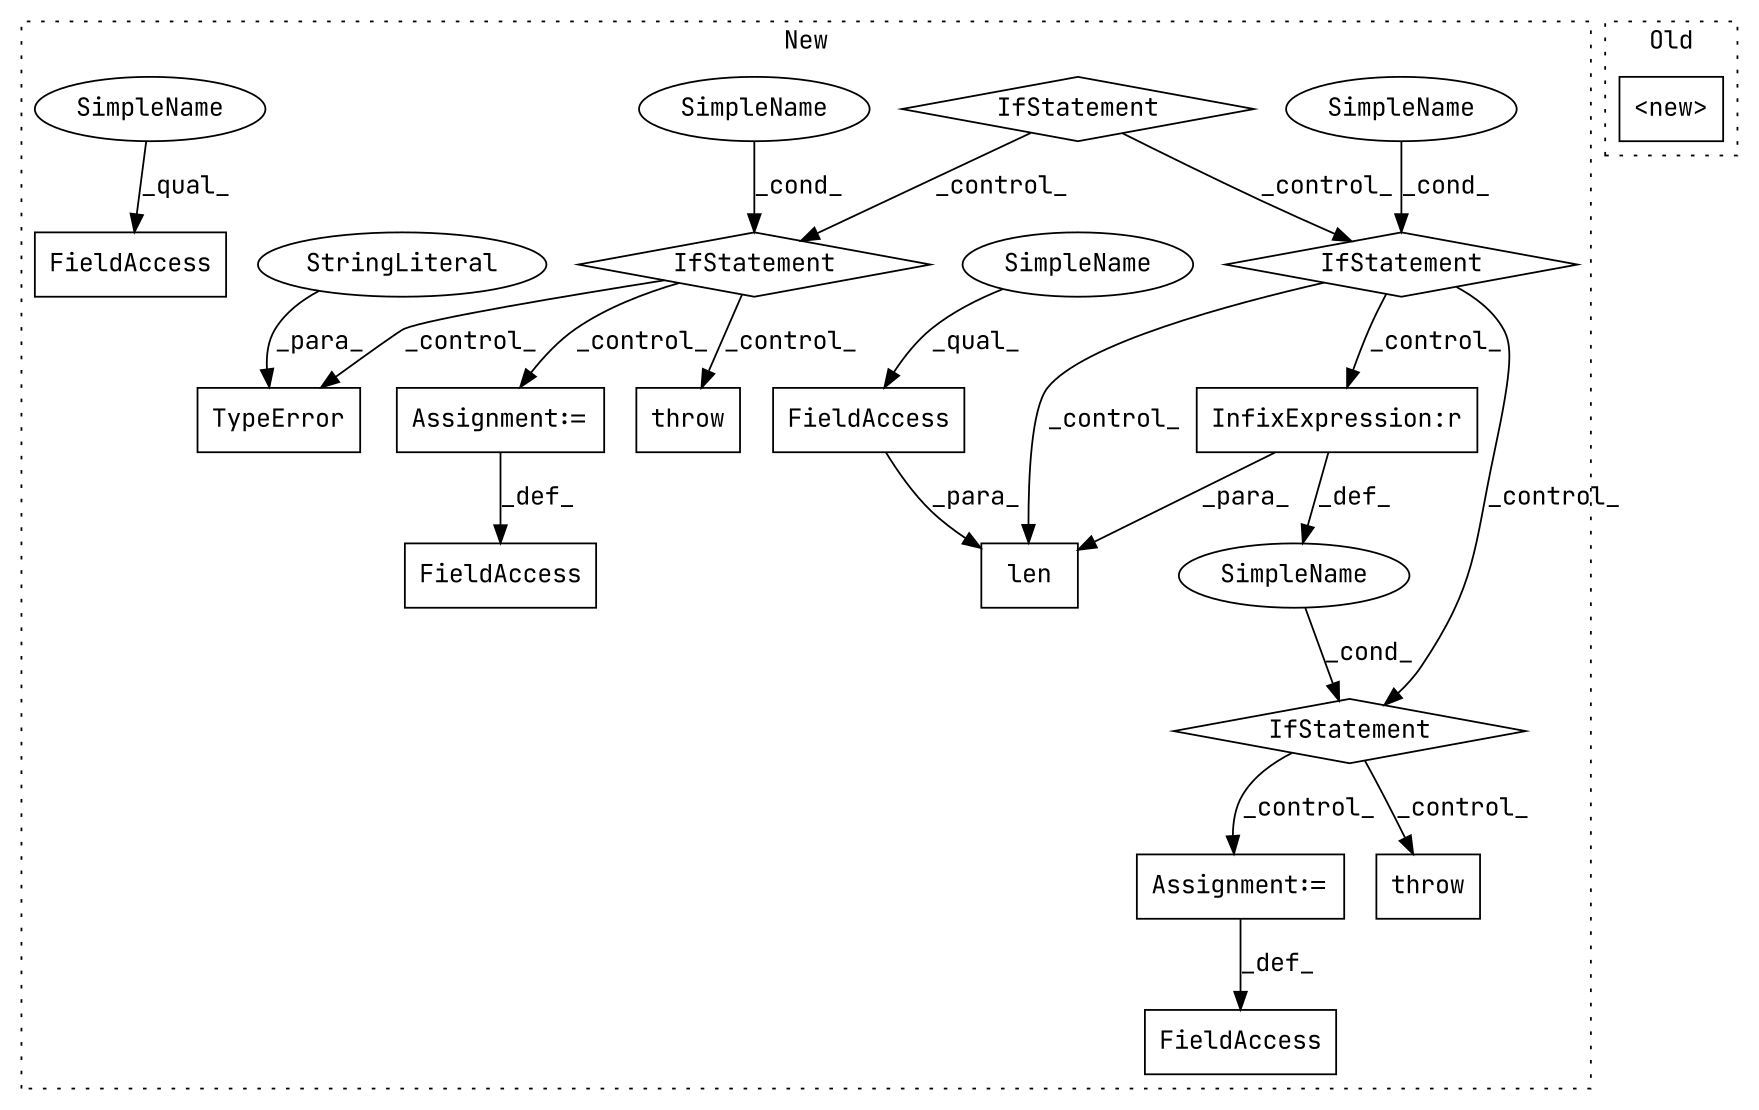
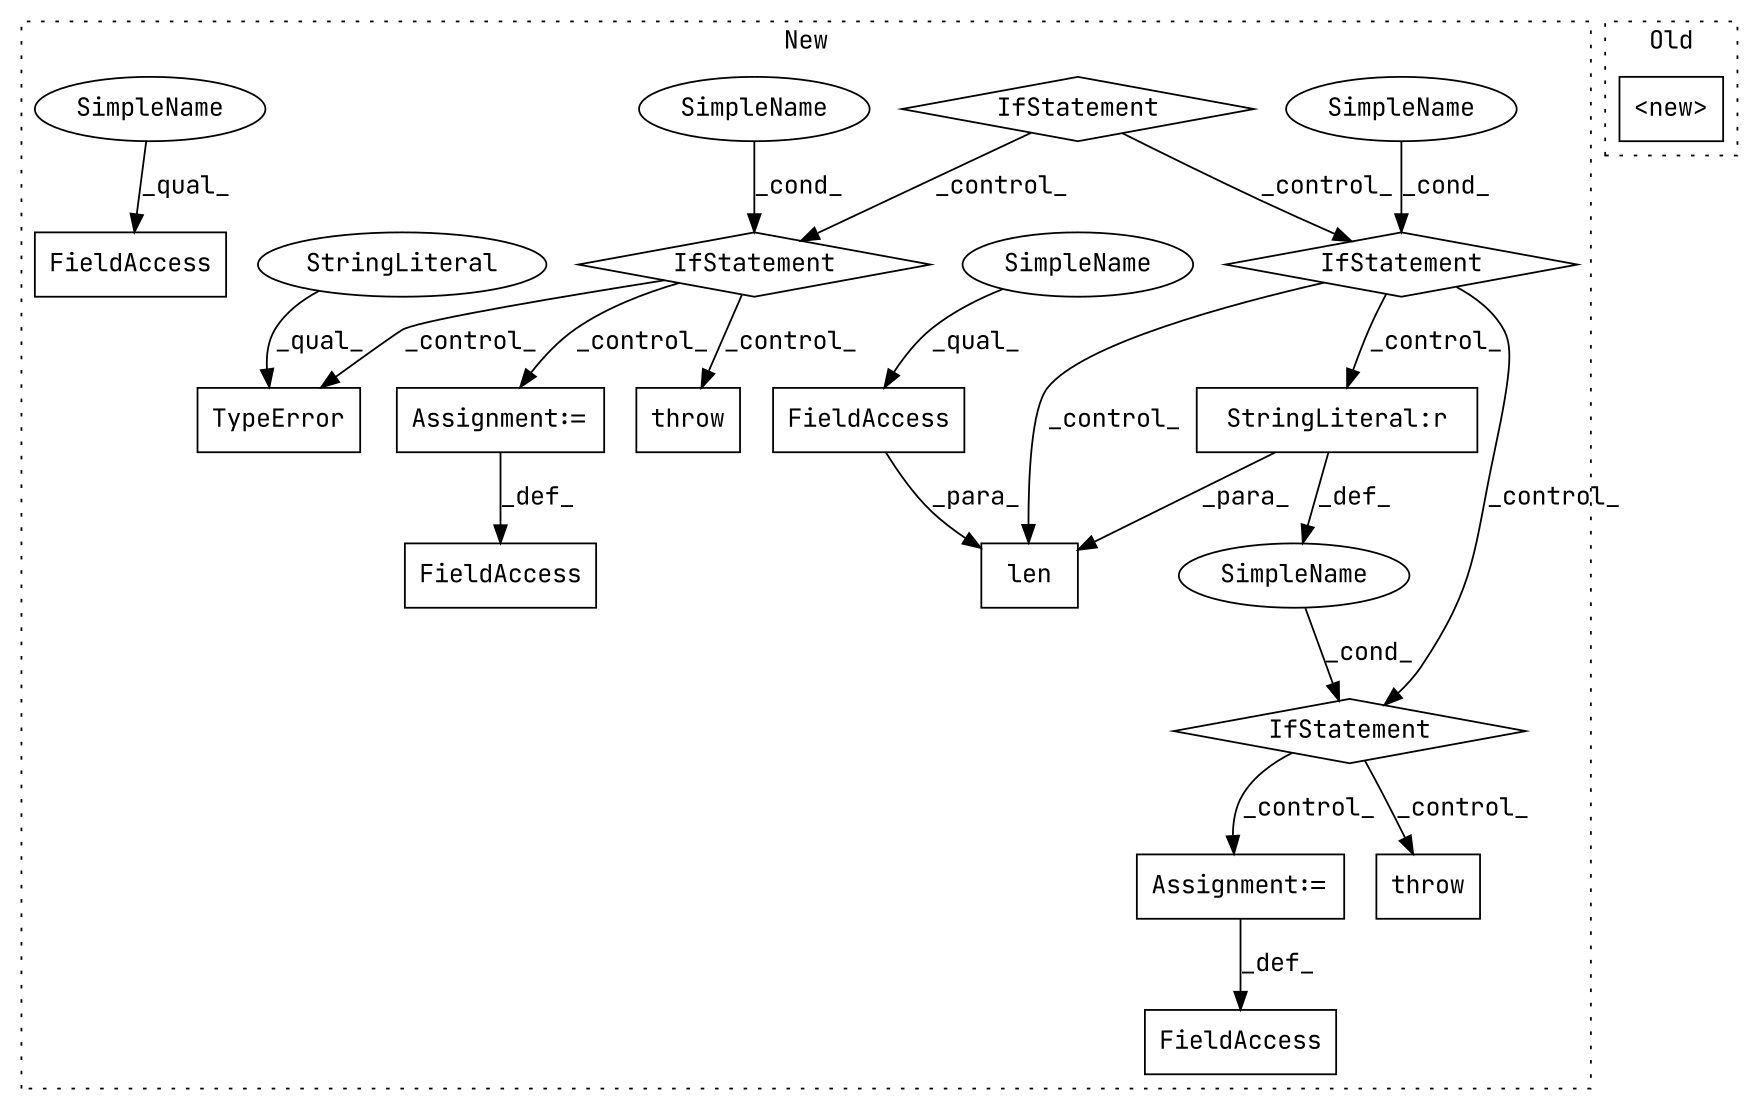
edge "StringLiteral" -> "TypeError": label "_para_" -> "_qual_"
node "InfixExpression:r": label "InfixExpression:r" -> "StringLiteral:r"
